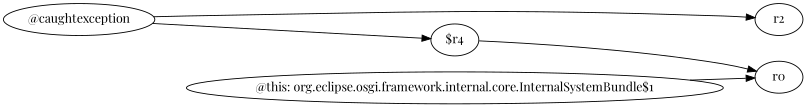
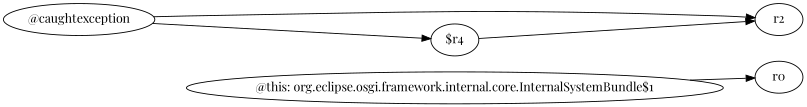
edge "$r4" -> "r0": now "$r4" -> "r2"
